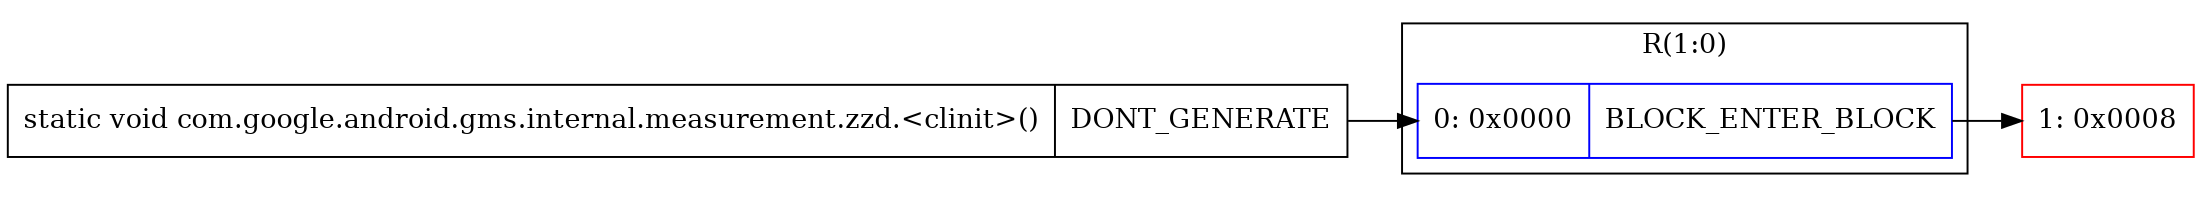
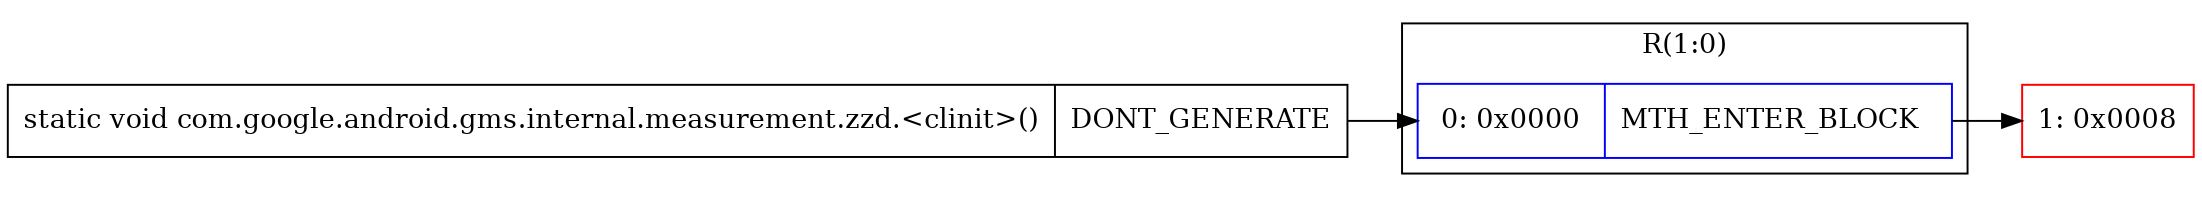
node "0: 0x0000": text "BLOCK_ENTER_BLOCK" -> "MTH_ENTER_BLOCK"
